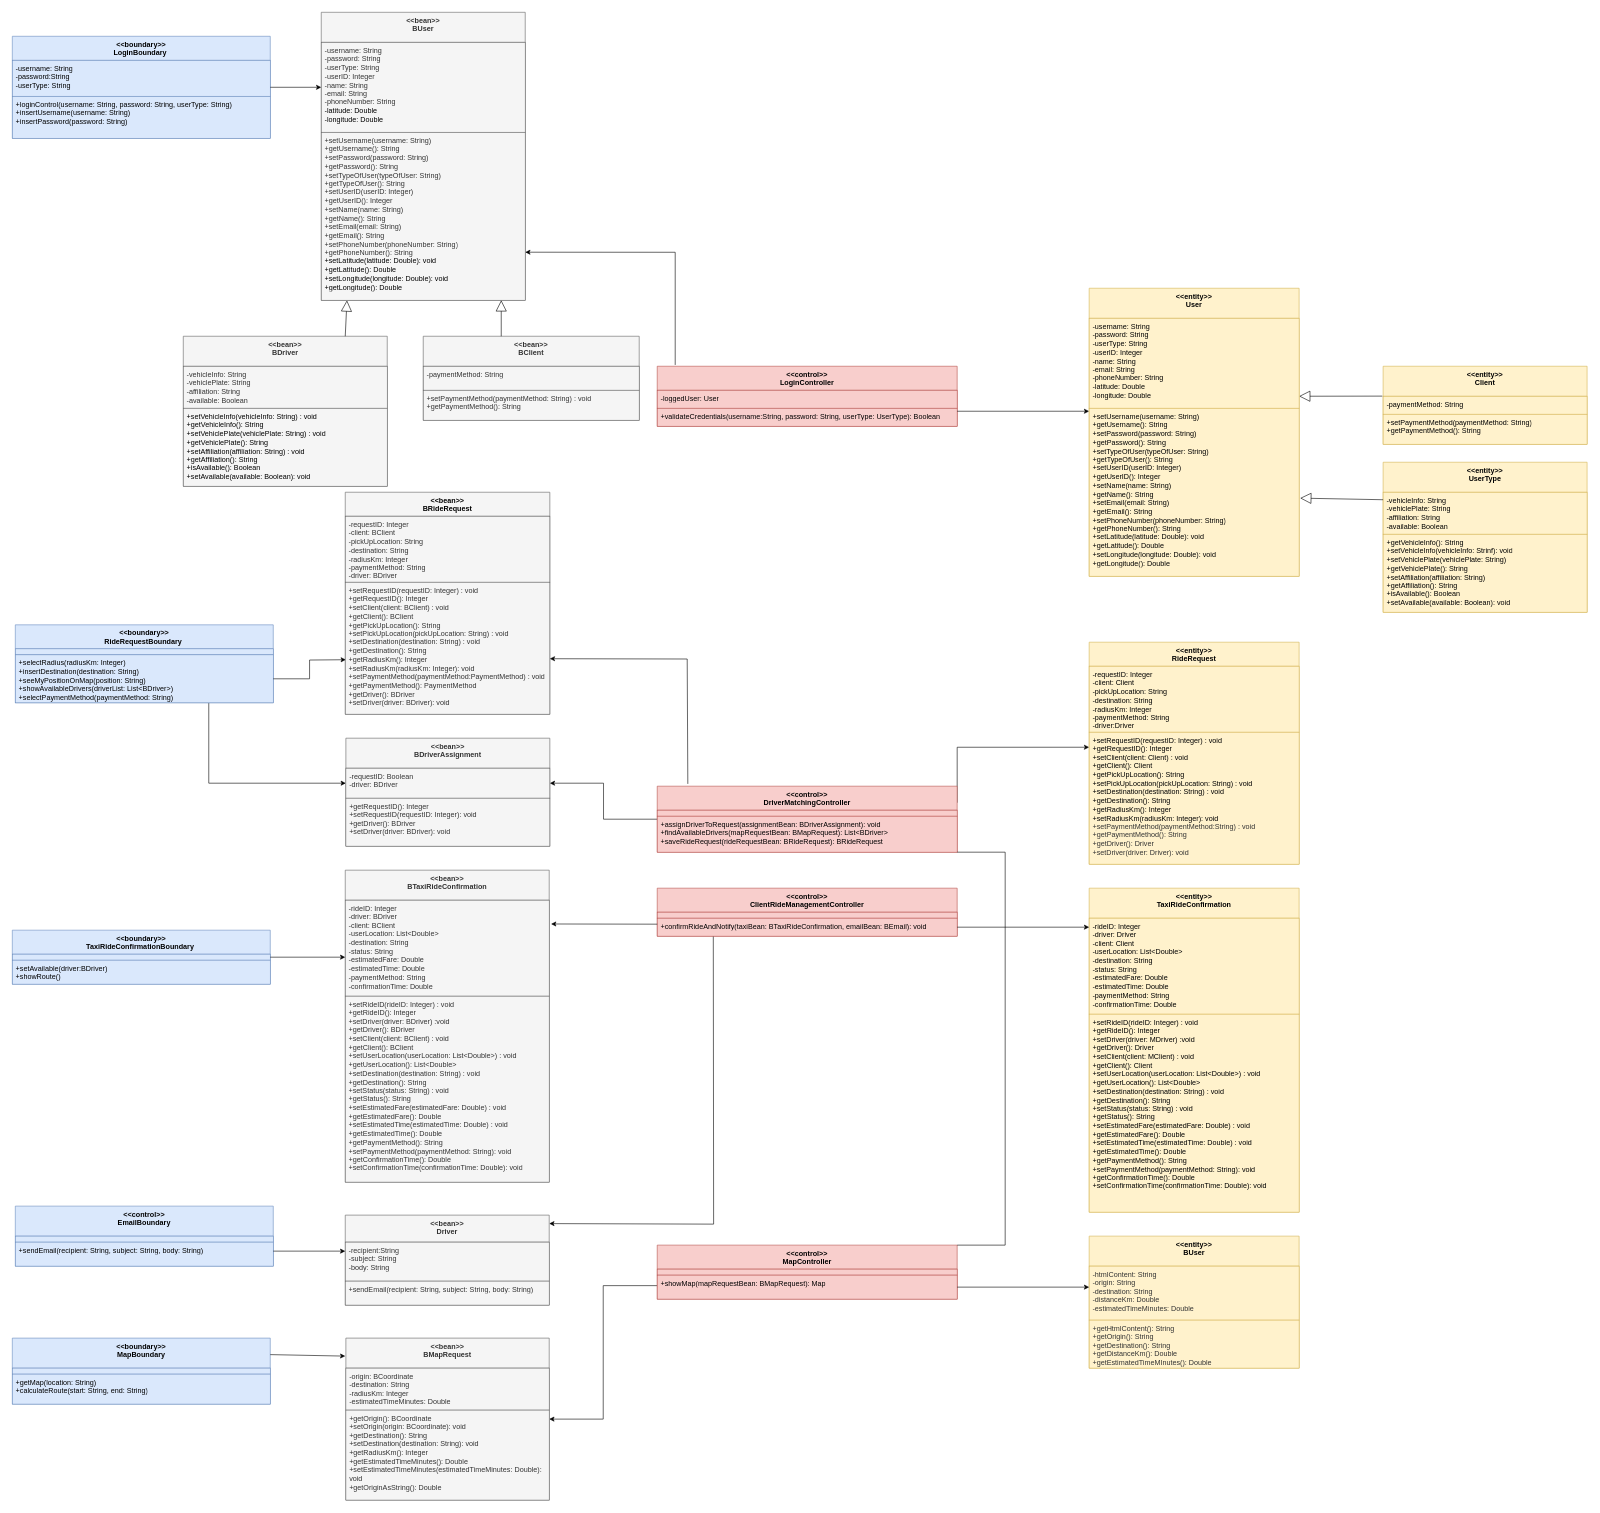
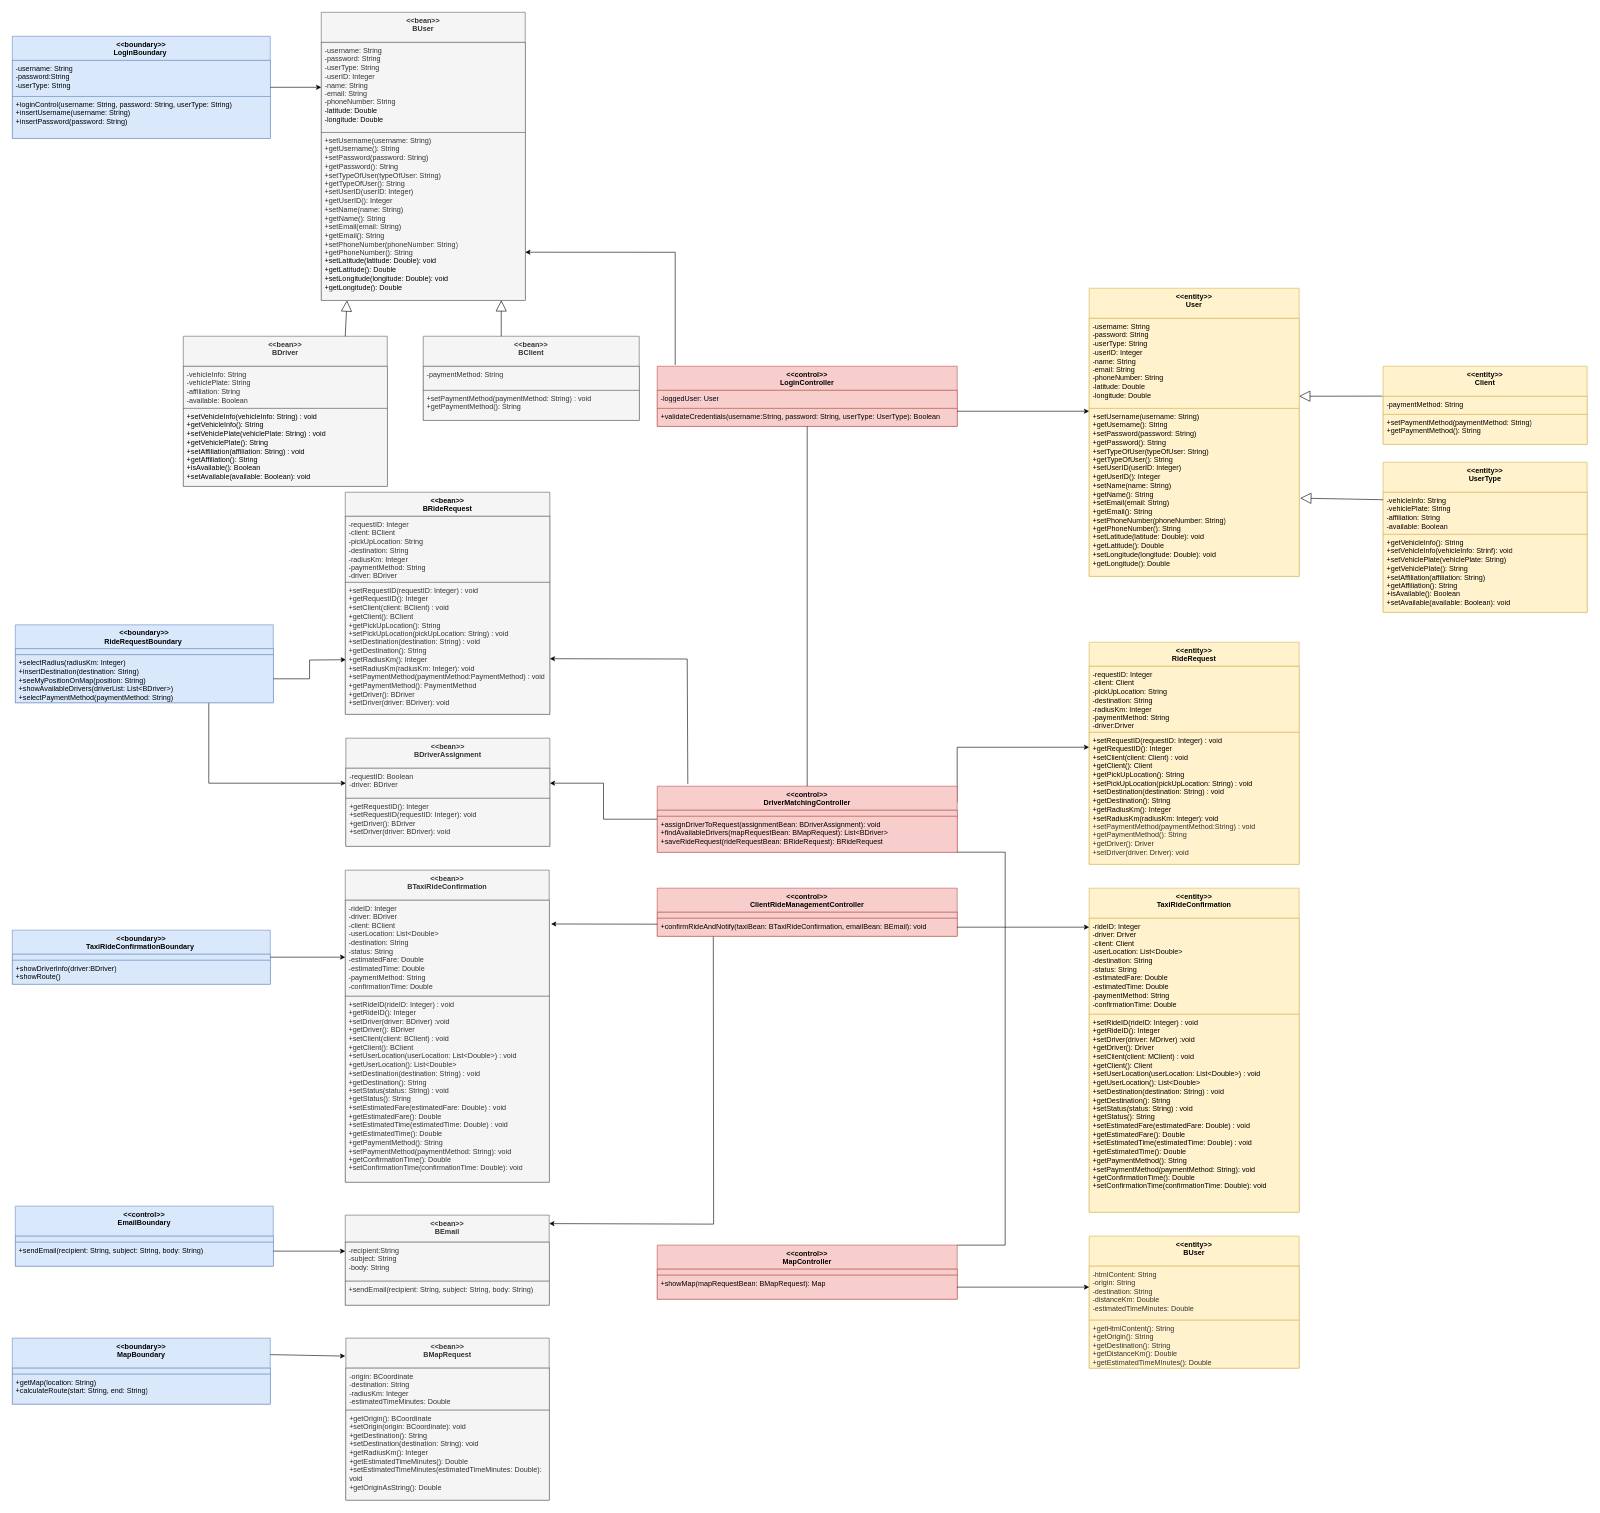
edge "<<control>> LoginController" -- "<<control>> DriverMatchingController": added
node "+setAvailable(driver:BDriver) +showRoute()": label "+setAvailable(driver:BDriver) +showRoute()" -> "+showDriverInfo(driver:BDriver) +showRoute()"
node "<<bean>> Driver": label "<<bean>> Driver" -> "<<bean>> BEmail"
edge "<<control>> MapController" -> "<<bean>> BMapRequest": removed
